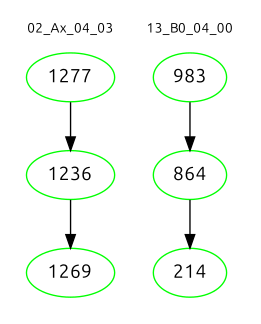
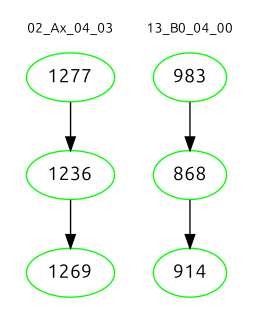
node "864": label "864" -> "868"
node "214": label "214" -> "914"
